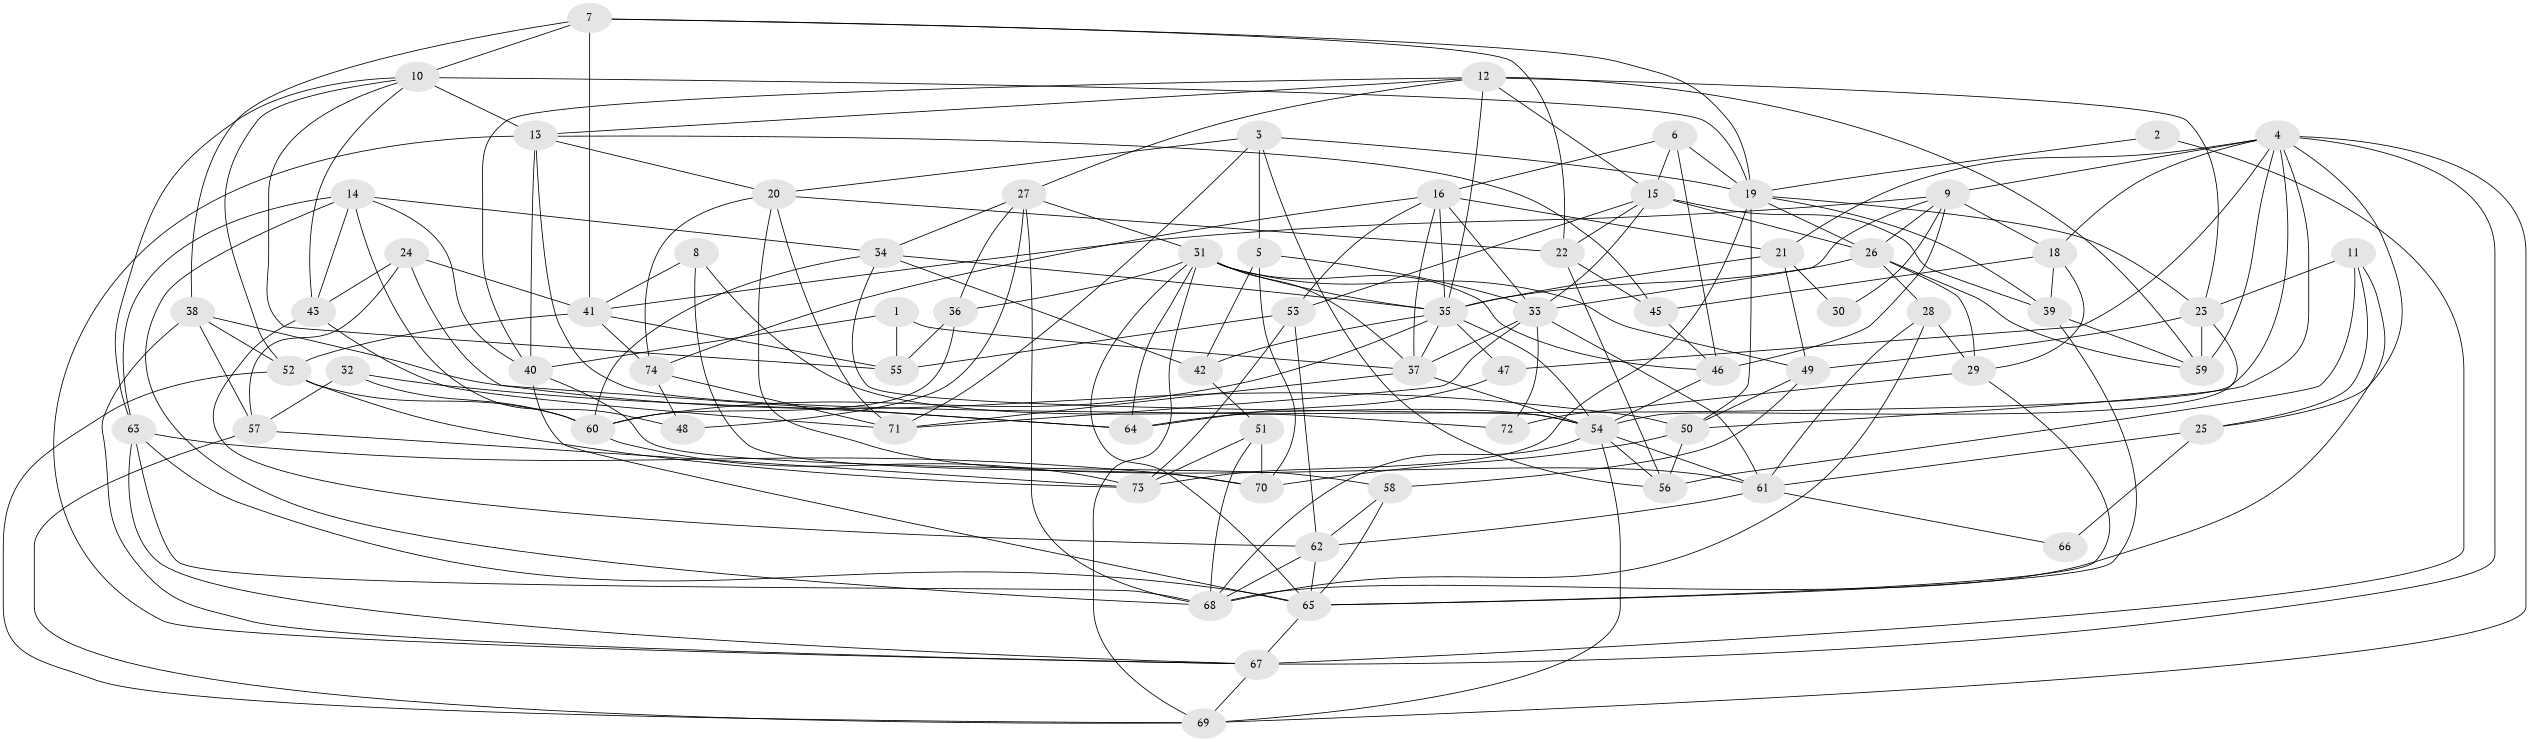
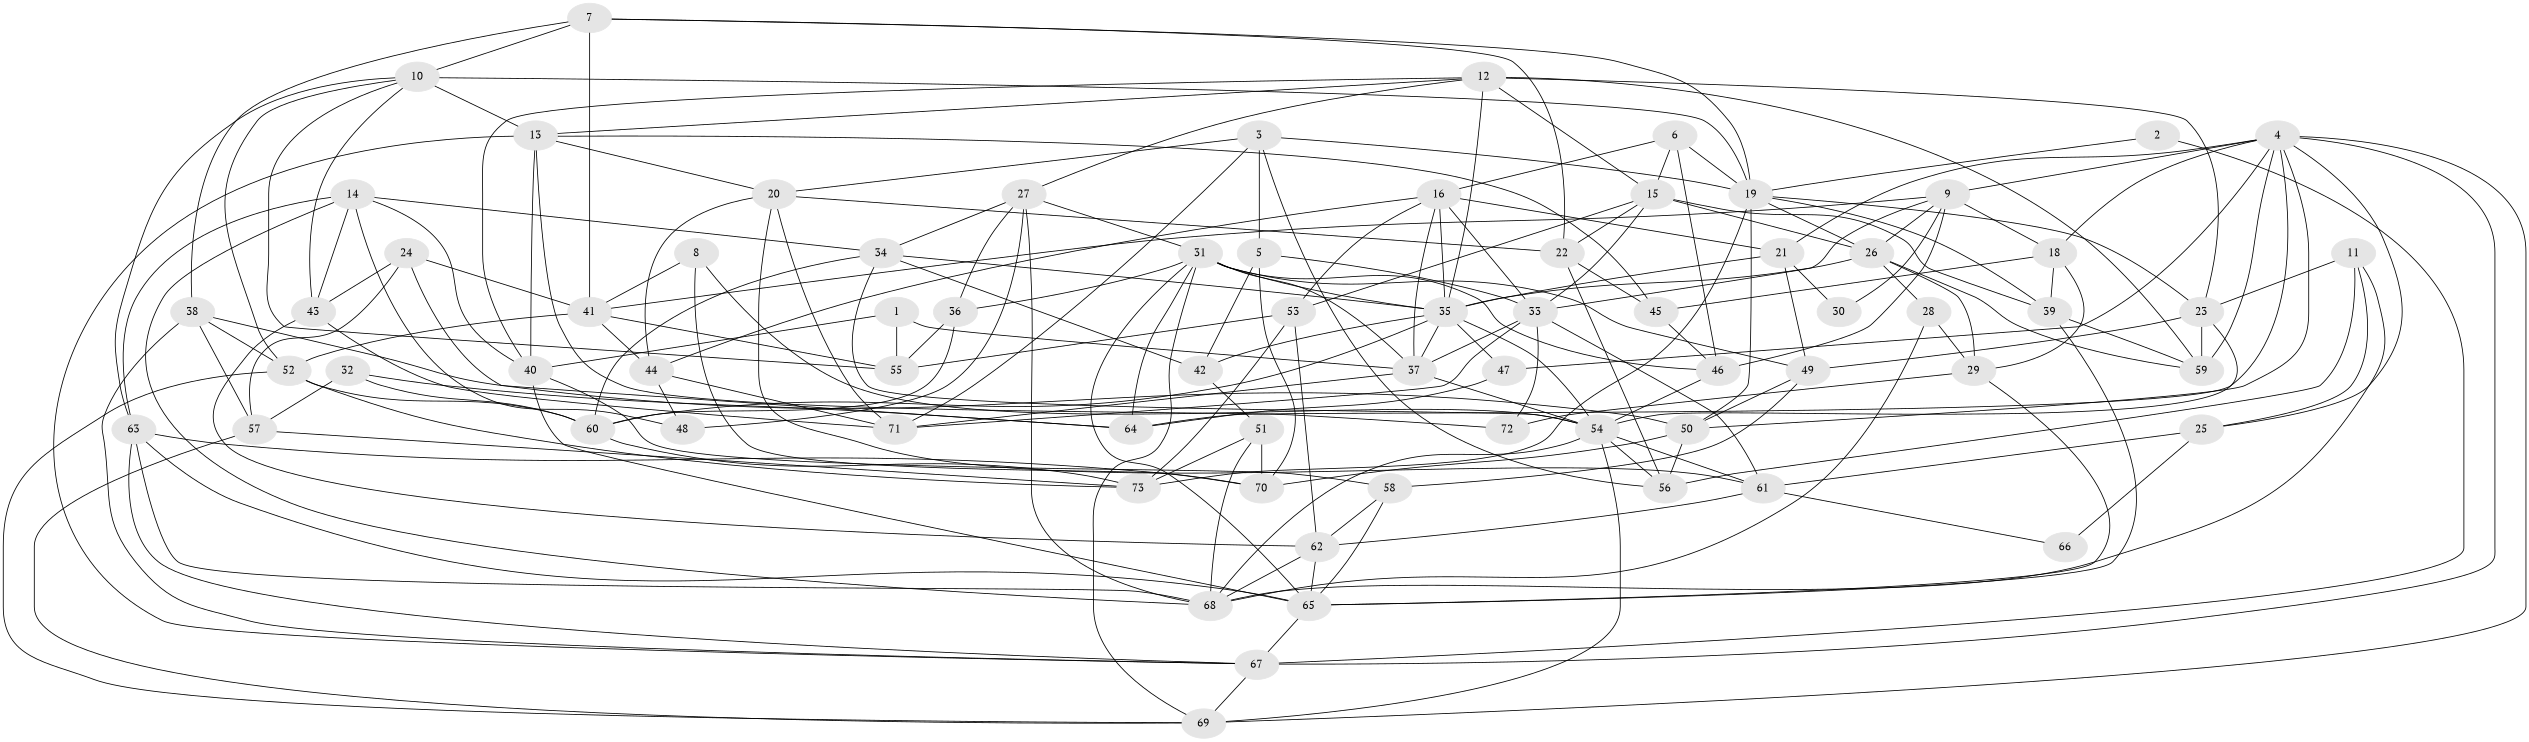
node "74": label "74" -> "44"
edge "28" -- "61": removed
